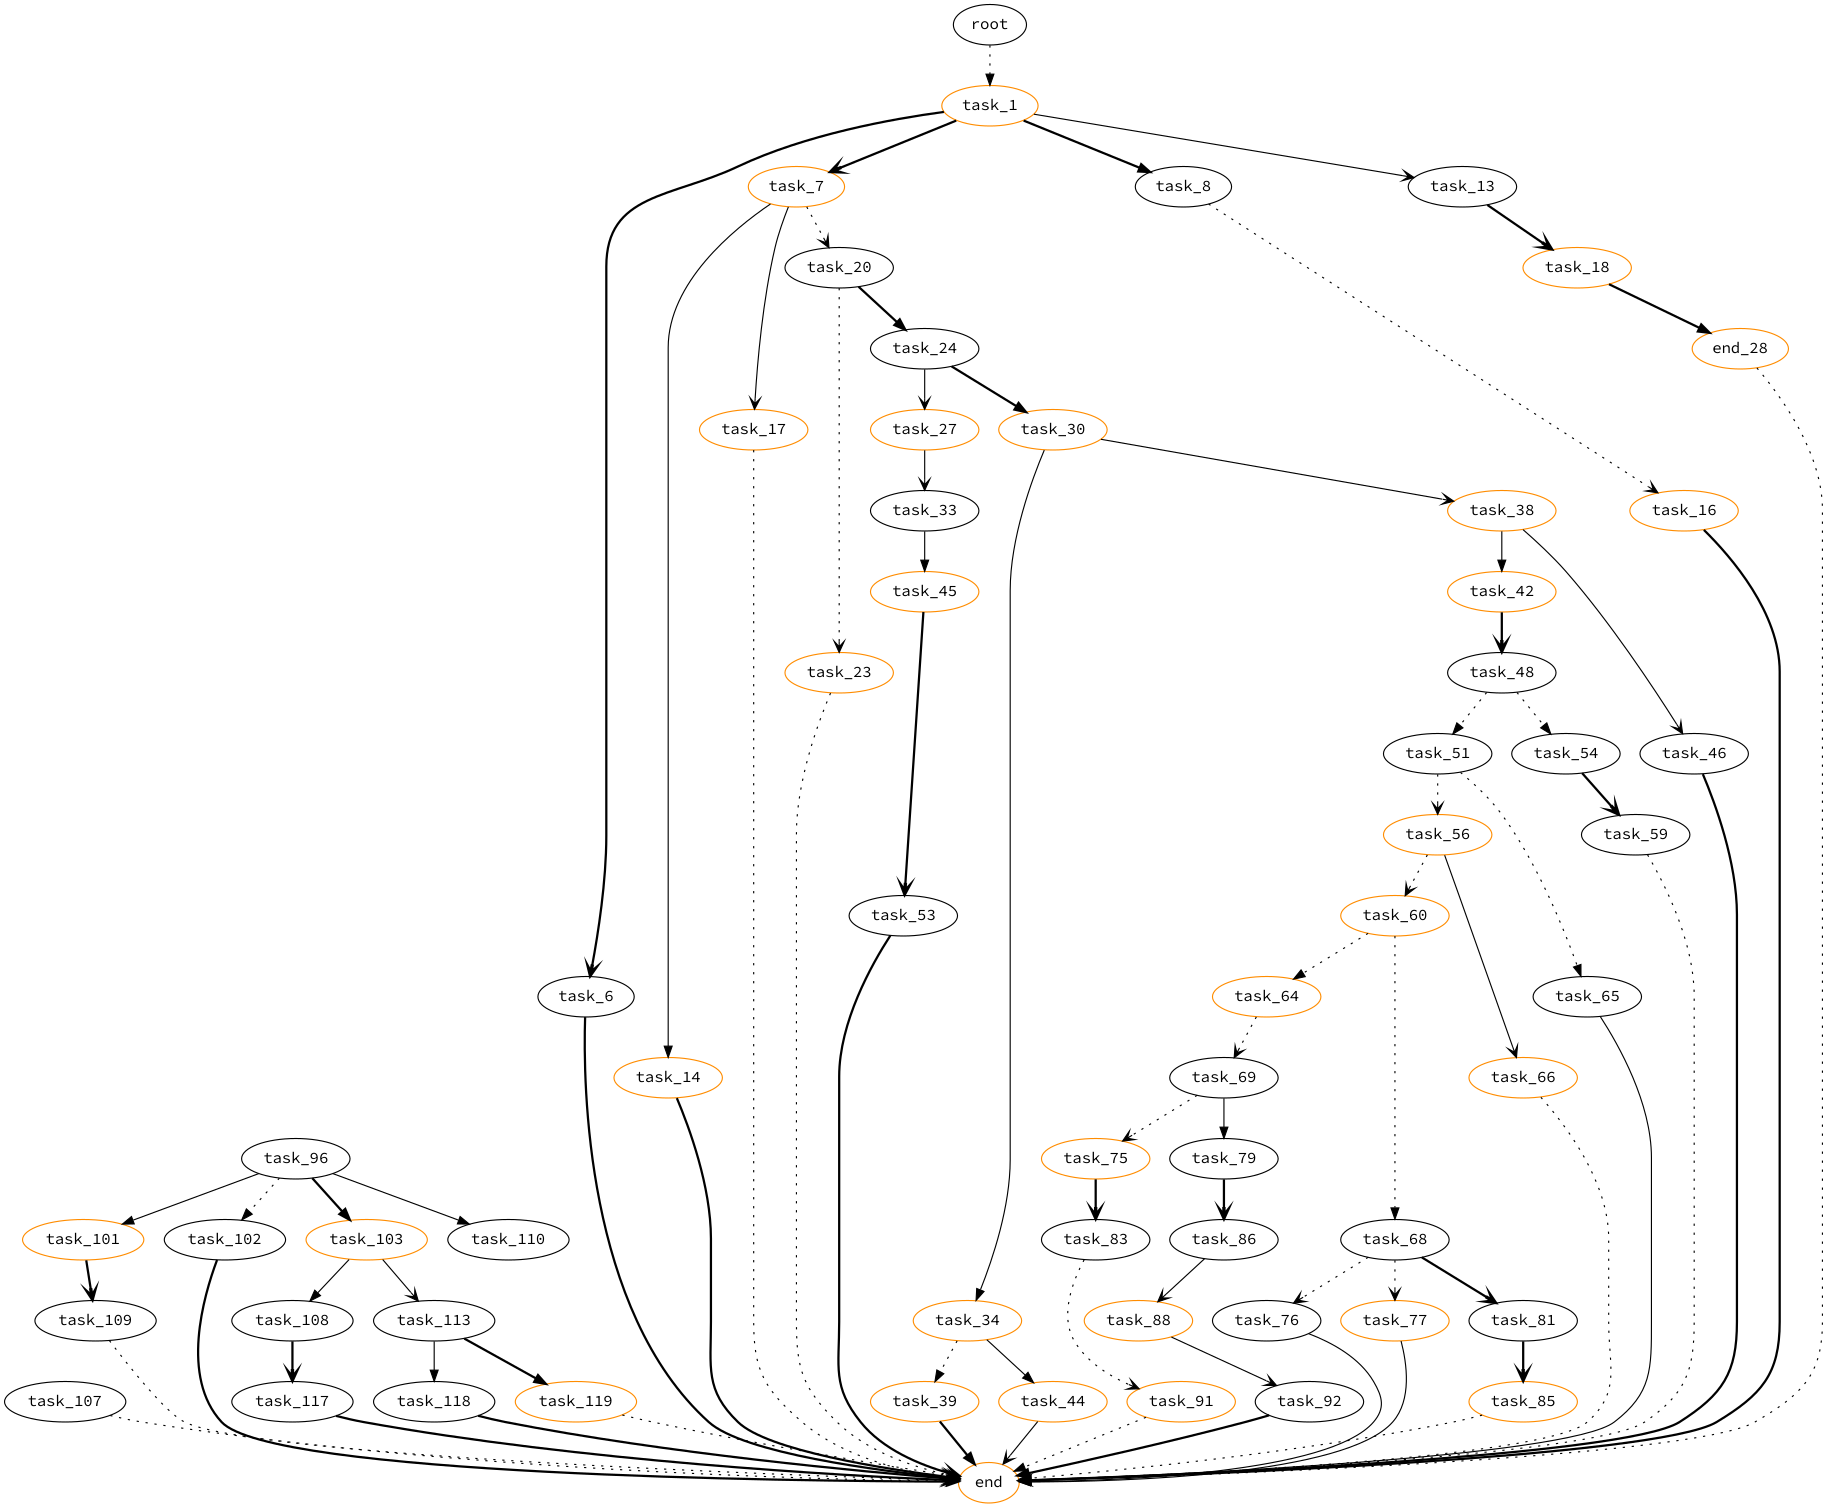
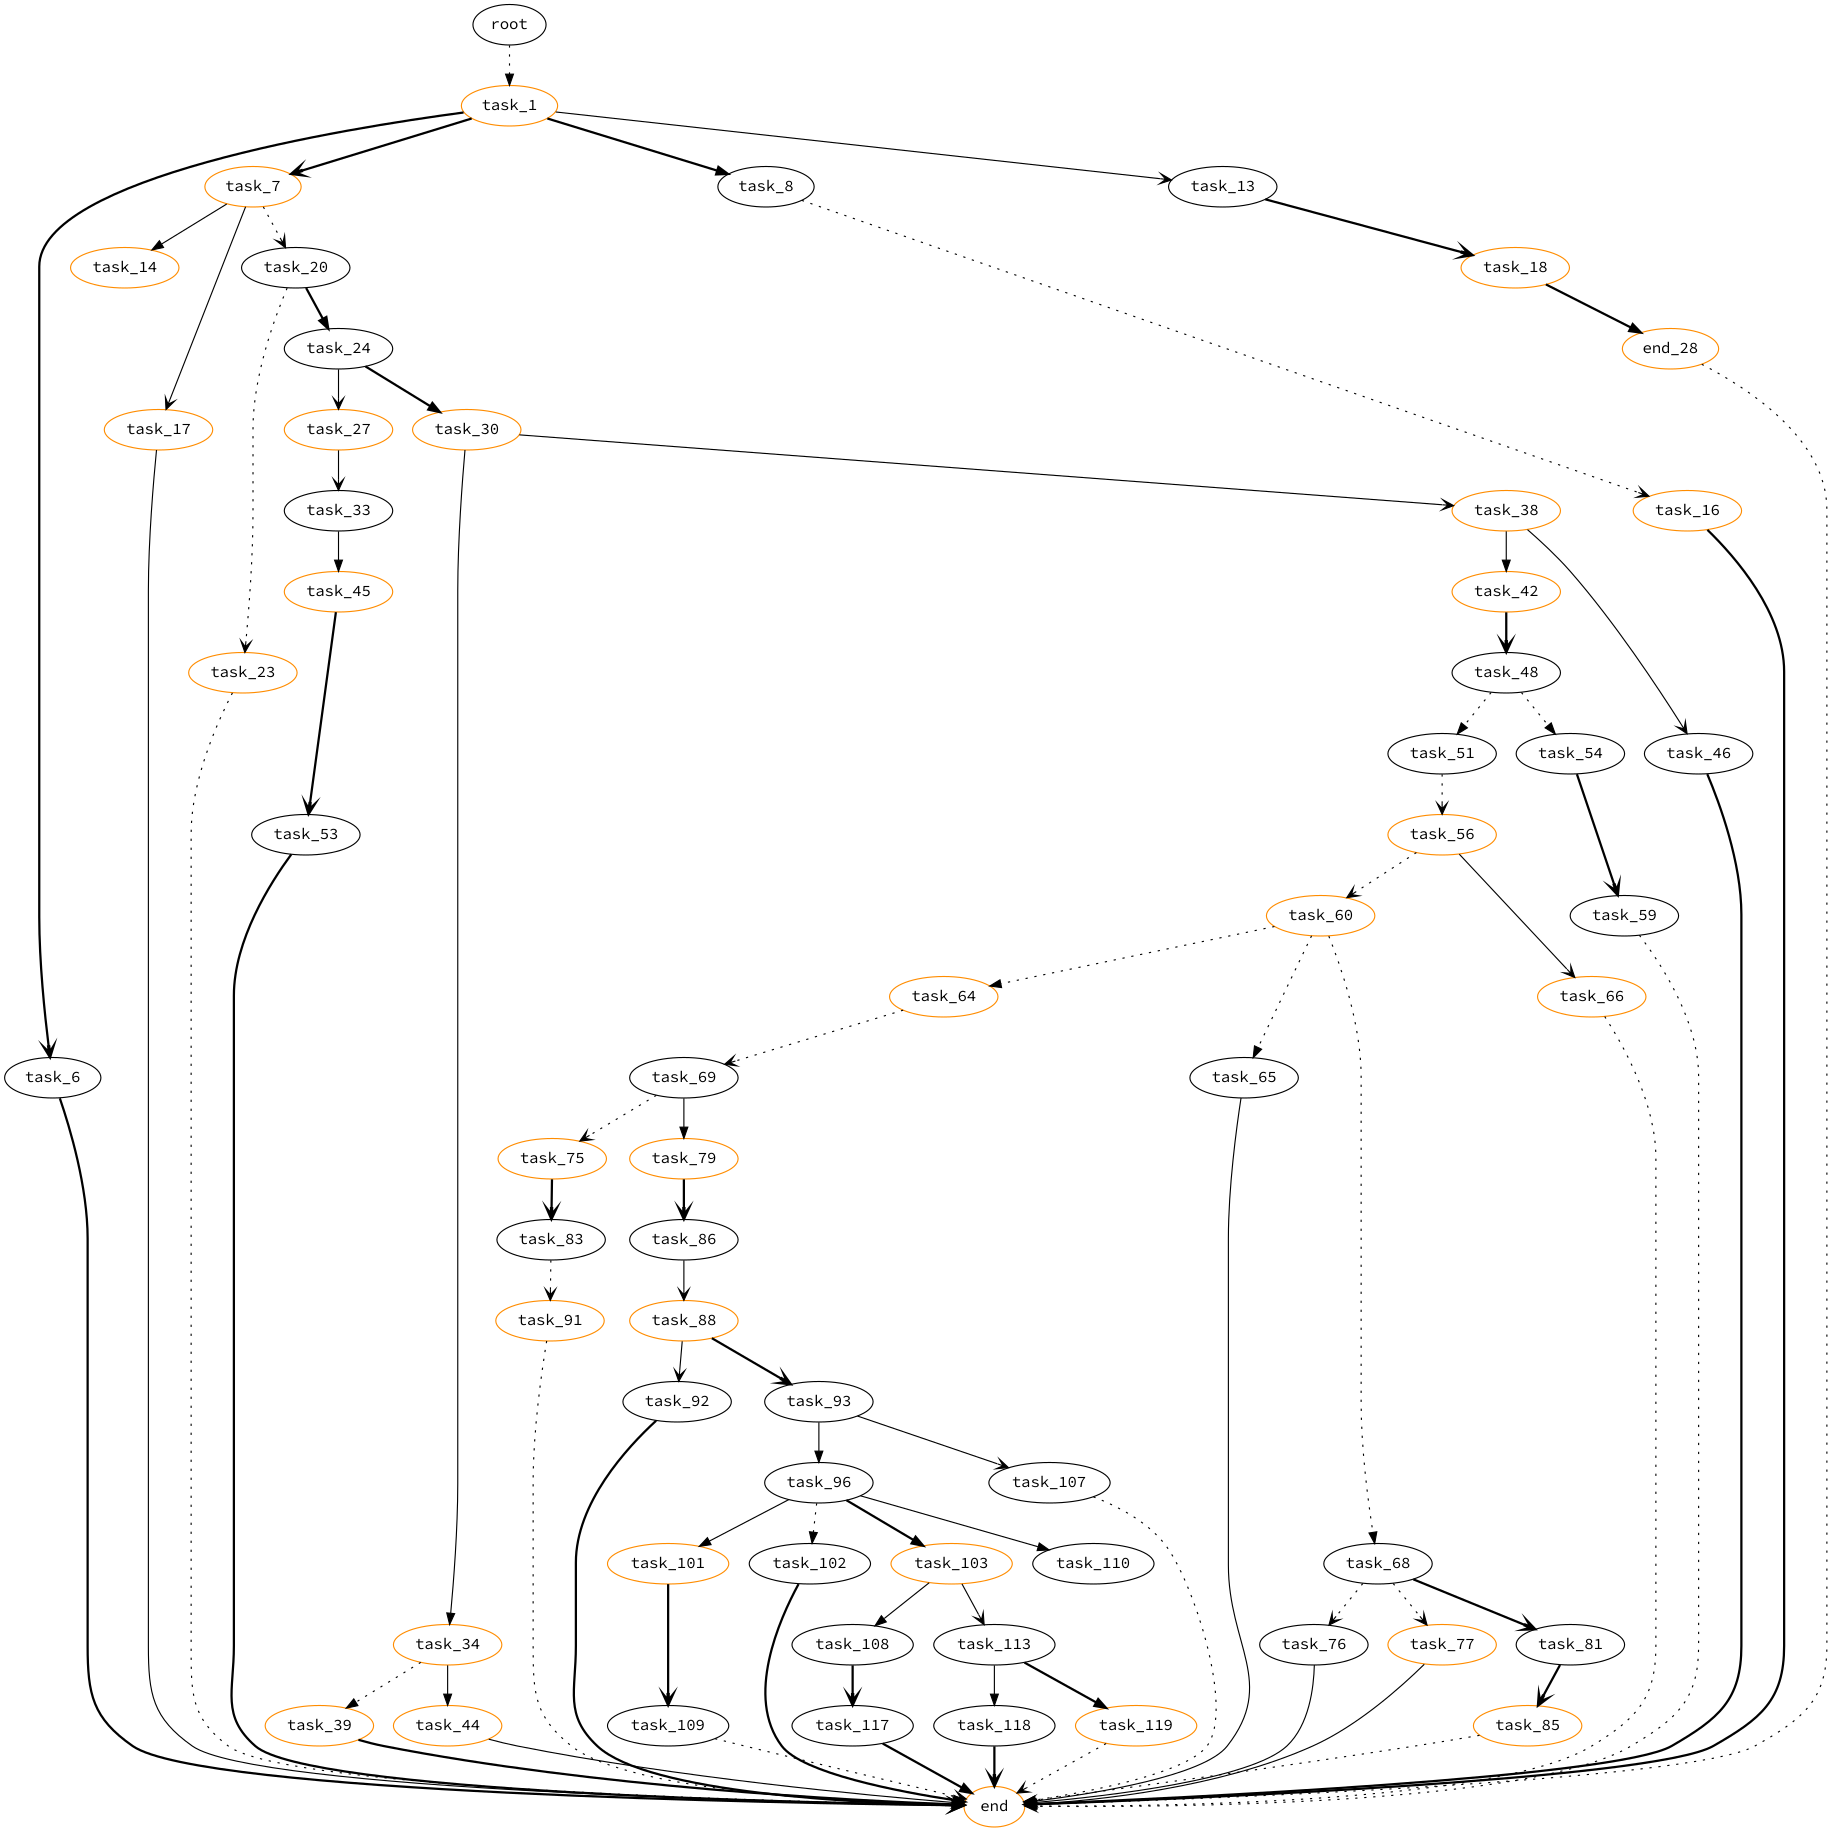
edge "task_51" -> "task_65": now "task_60" -> "task_65"
edge "task_17" -> "end": style dotted -> solid
node "task_79": color black -> darkorange
edge "task_14" -> "end": removed
node "task_93": added
